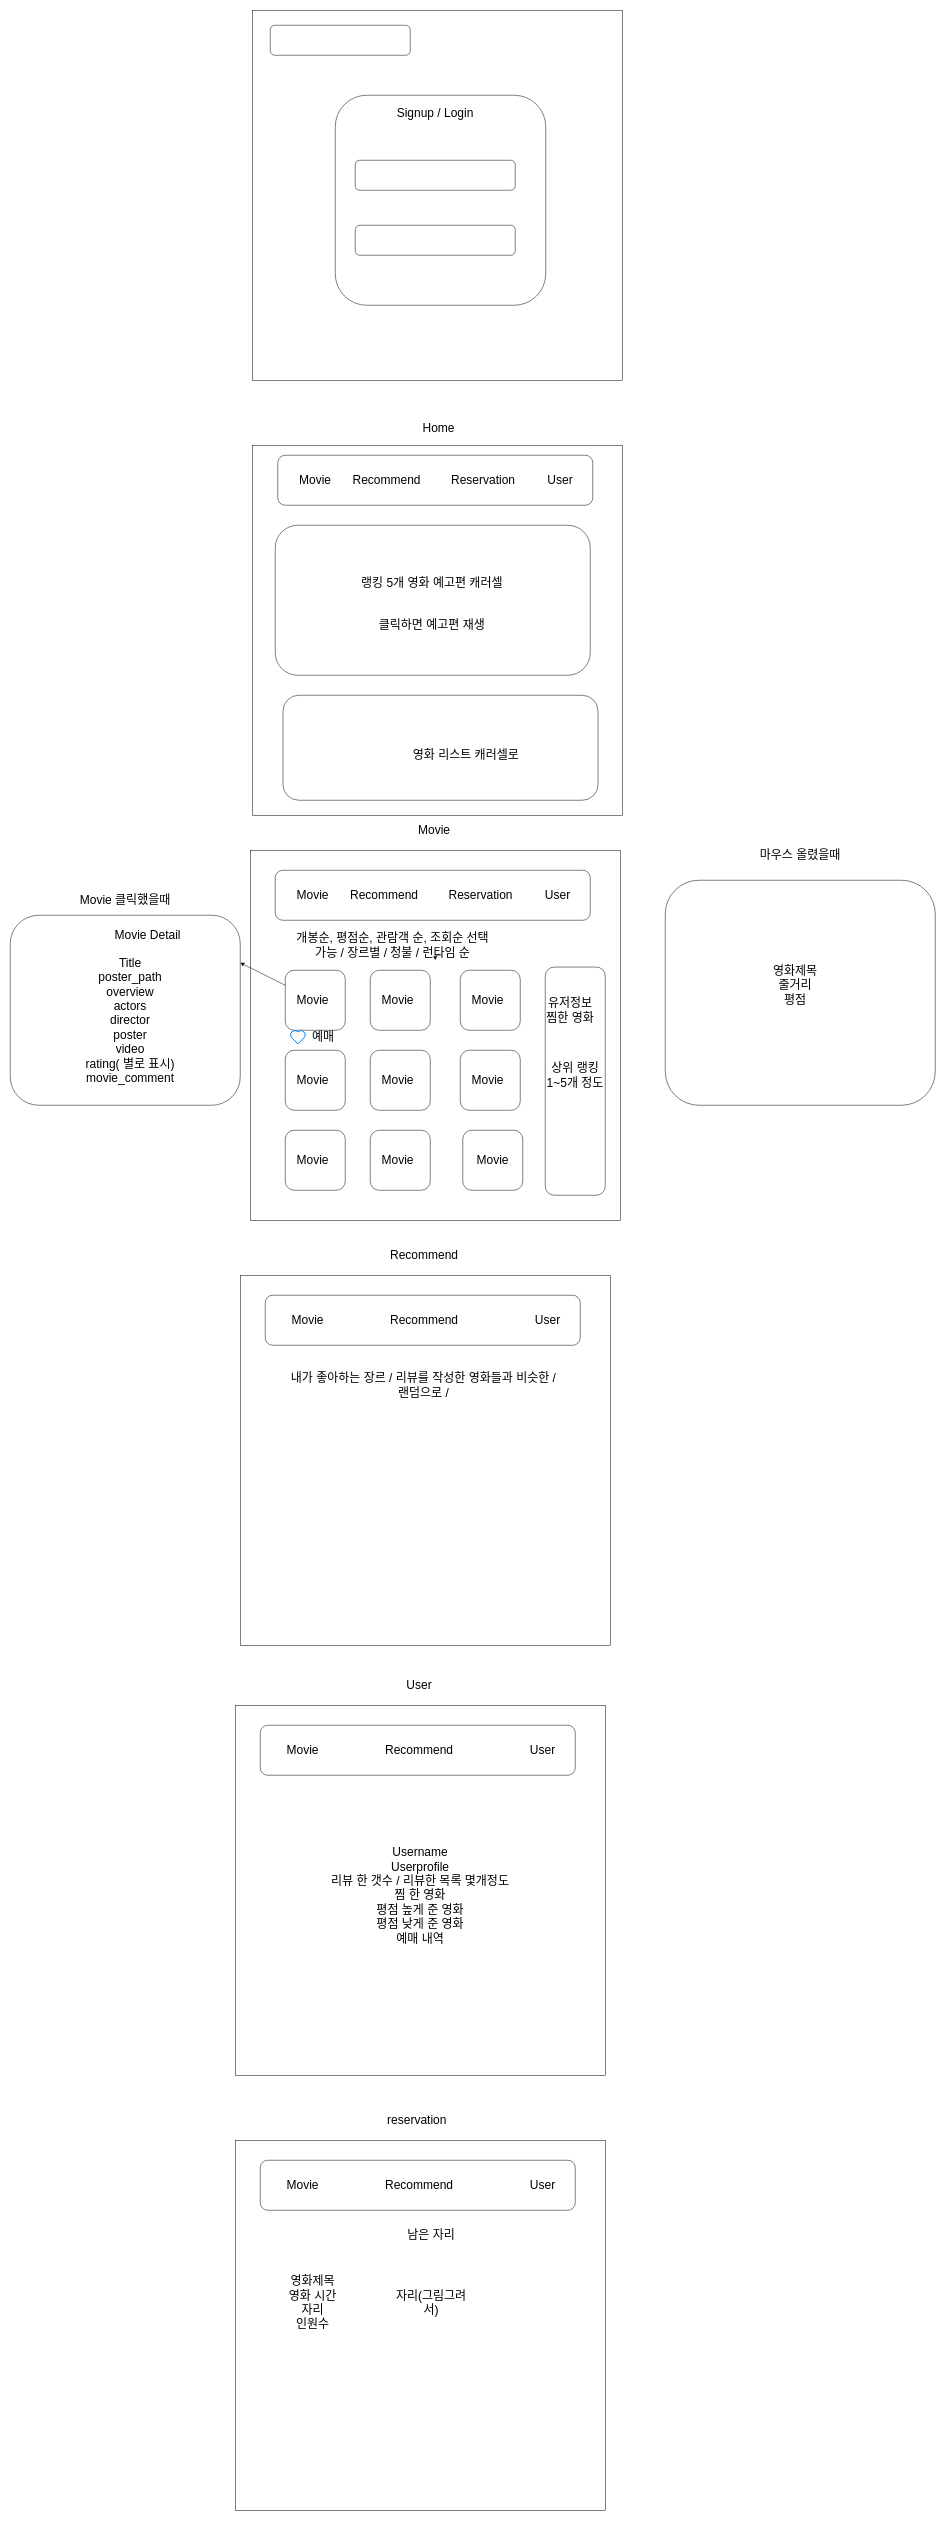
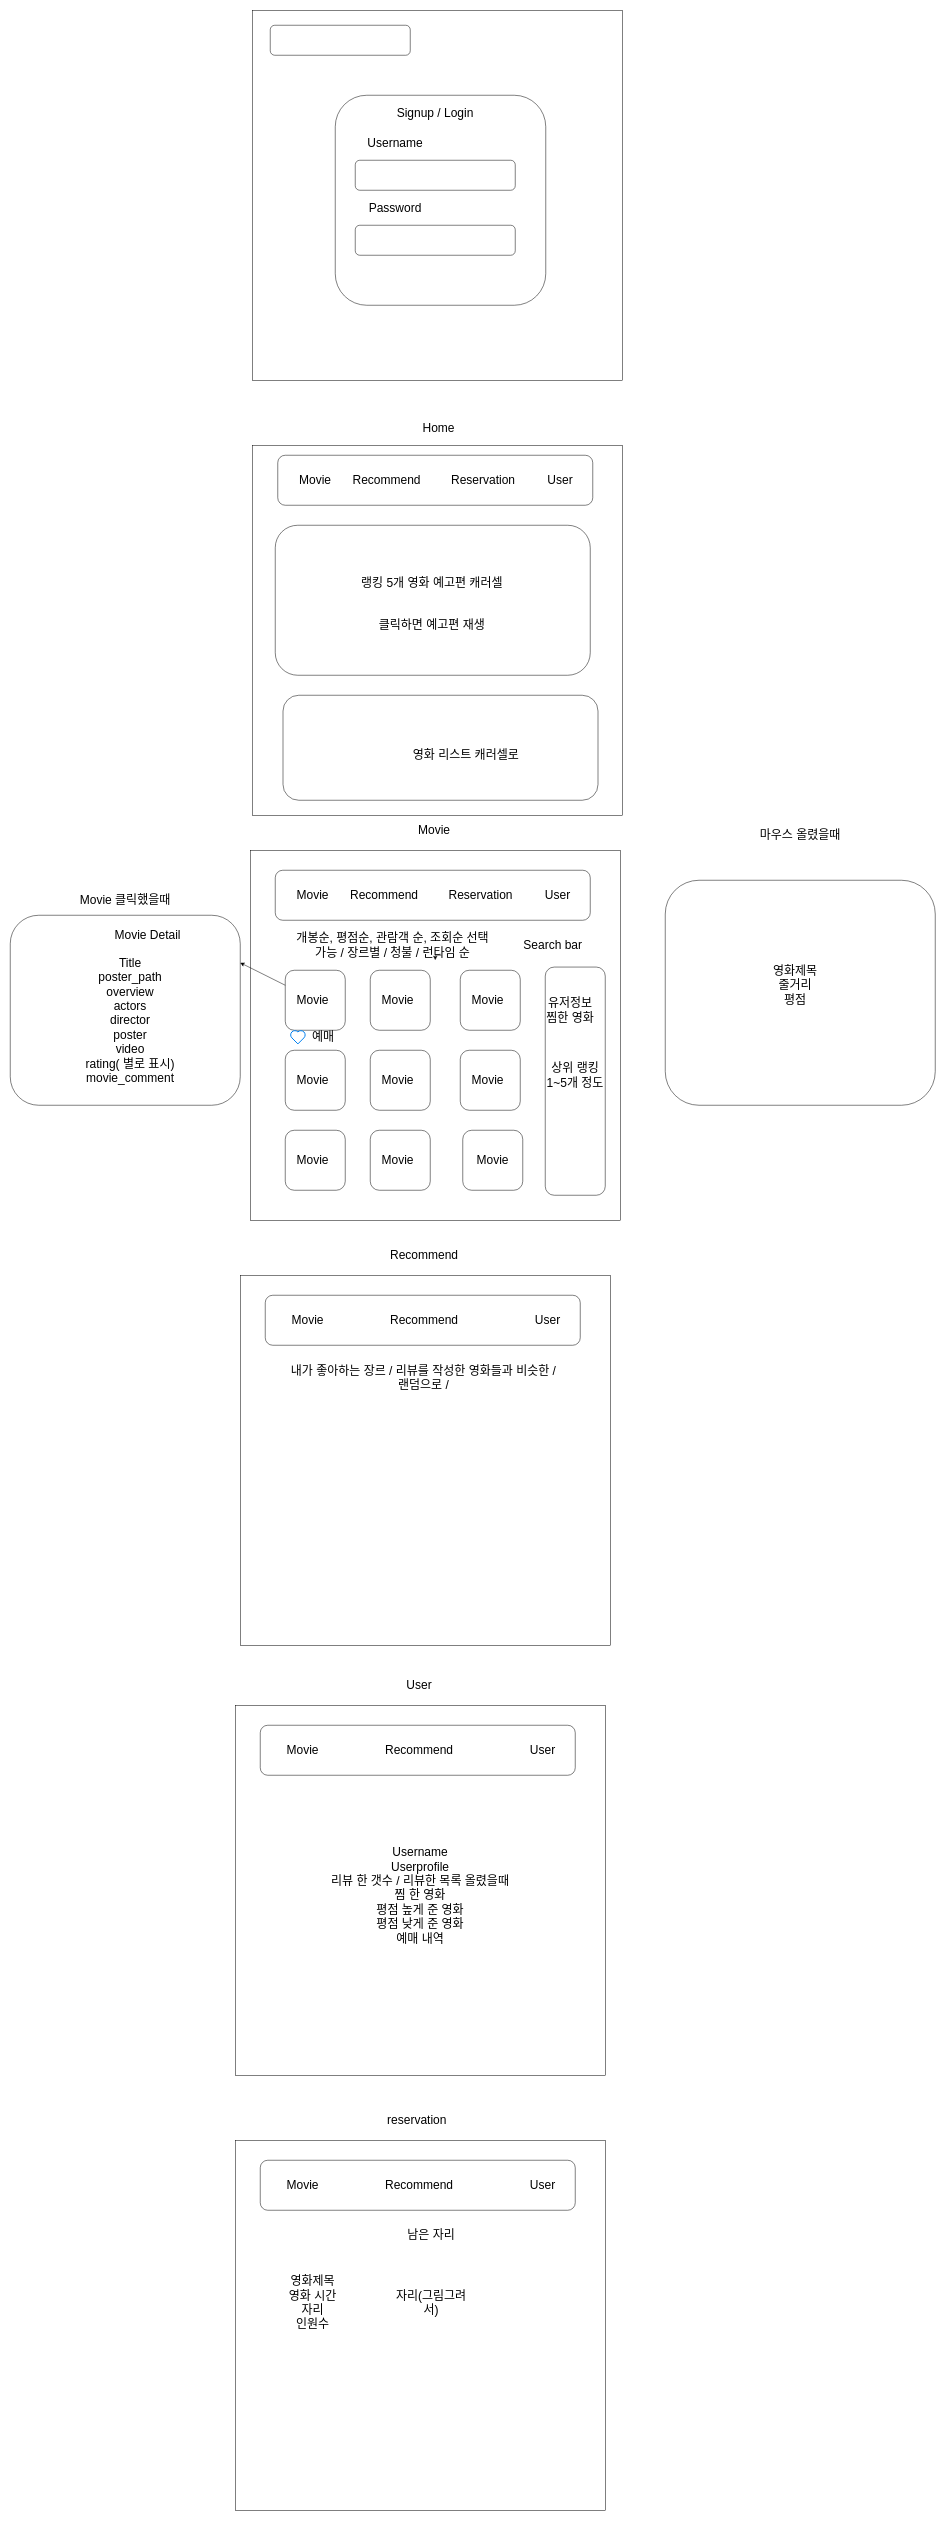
node "Username": added
node "Password": added
node "마우스 올렸을때": moved (800, 855) -> (800, 835)
node "Search bar": added
node "내가 좋아하는 장르 / 리뷰를 작성한 영화들과 비슷한 / 랜덤으로 /": moved (425, 1385) -> (425, 1378)
node "Username Userprofile 리뷰 한 갯수 / 리뷰한 목록 몇개정도 찜 한 영화 평점 높게 준 영화 평점 낮게 준 영화 예매 내역": label "Username Userprofile 리뷰 한 갯수 / 리뷰한 목록 몇개정도 찜 한 영화 평점 높게 준 영화 평점 낮게 준 영화 예매 내역" -> "Username Userprofile 리뷰 한 갯수 / 리뷰한 목록 올렸을때 찜 한 영화 평점 높게 준 영화 평점 낮게 준 영화 예매 내역"
